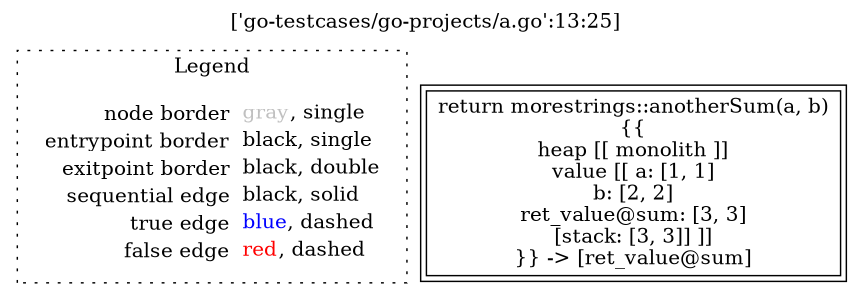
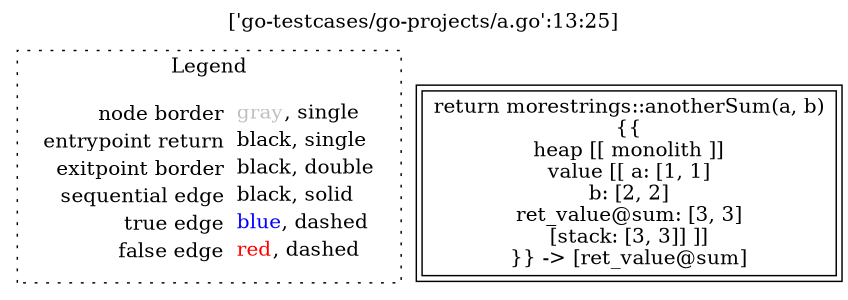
node "node border": text "entrypoint border" -> "entrypoint return"
